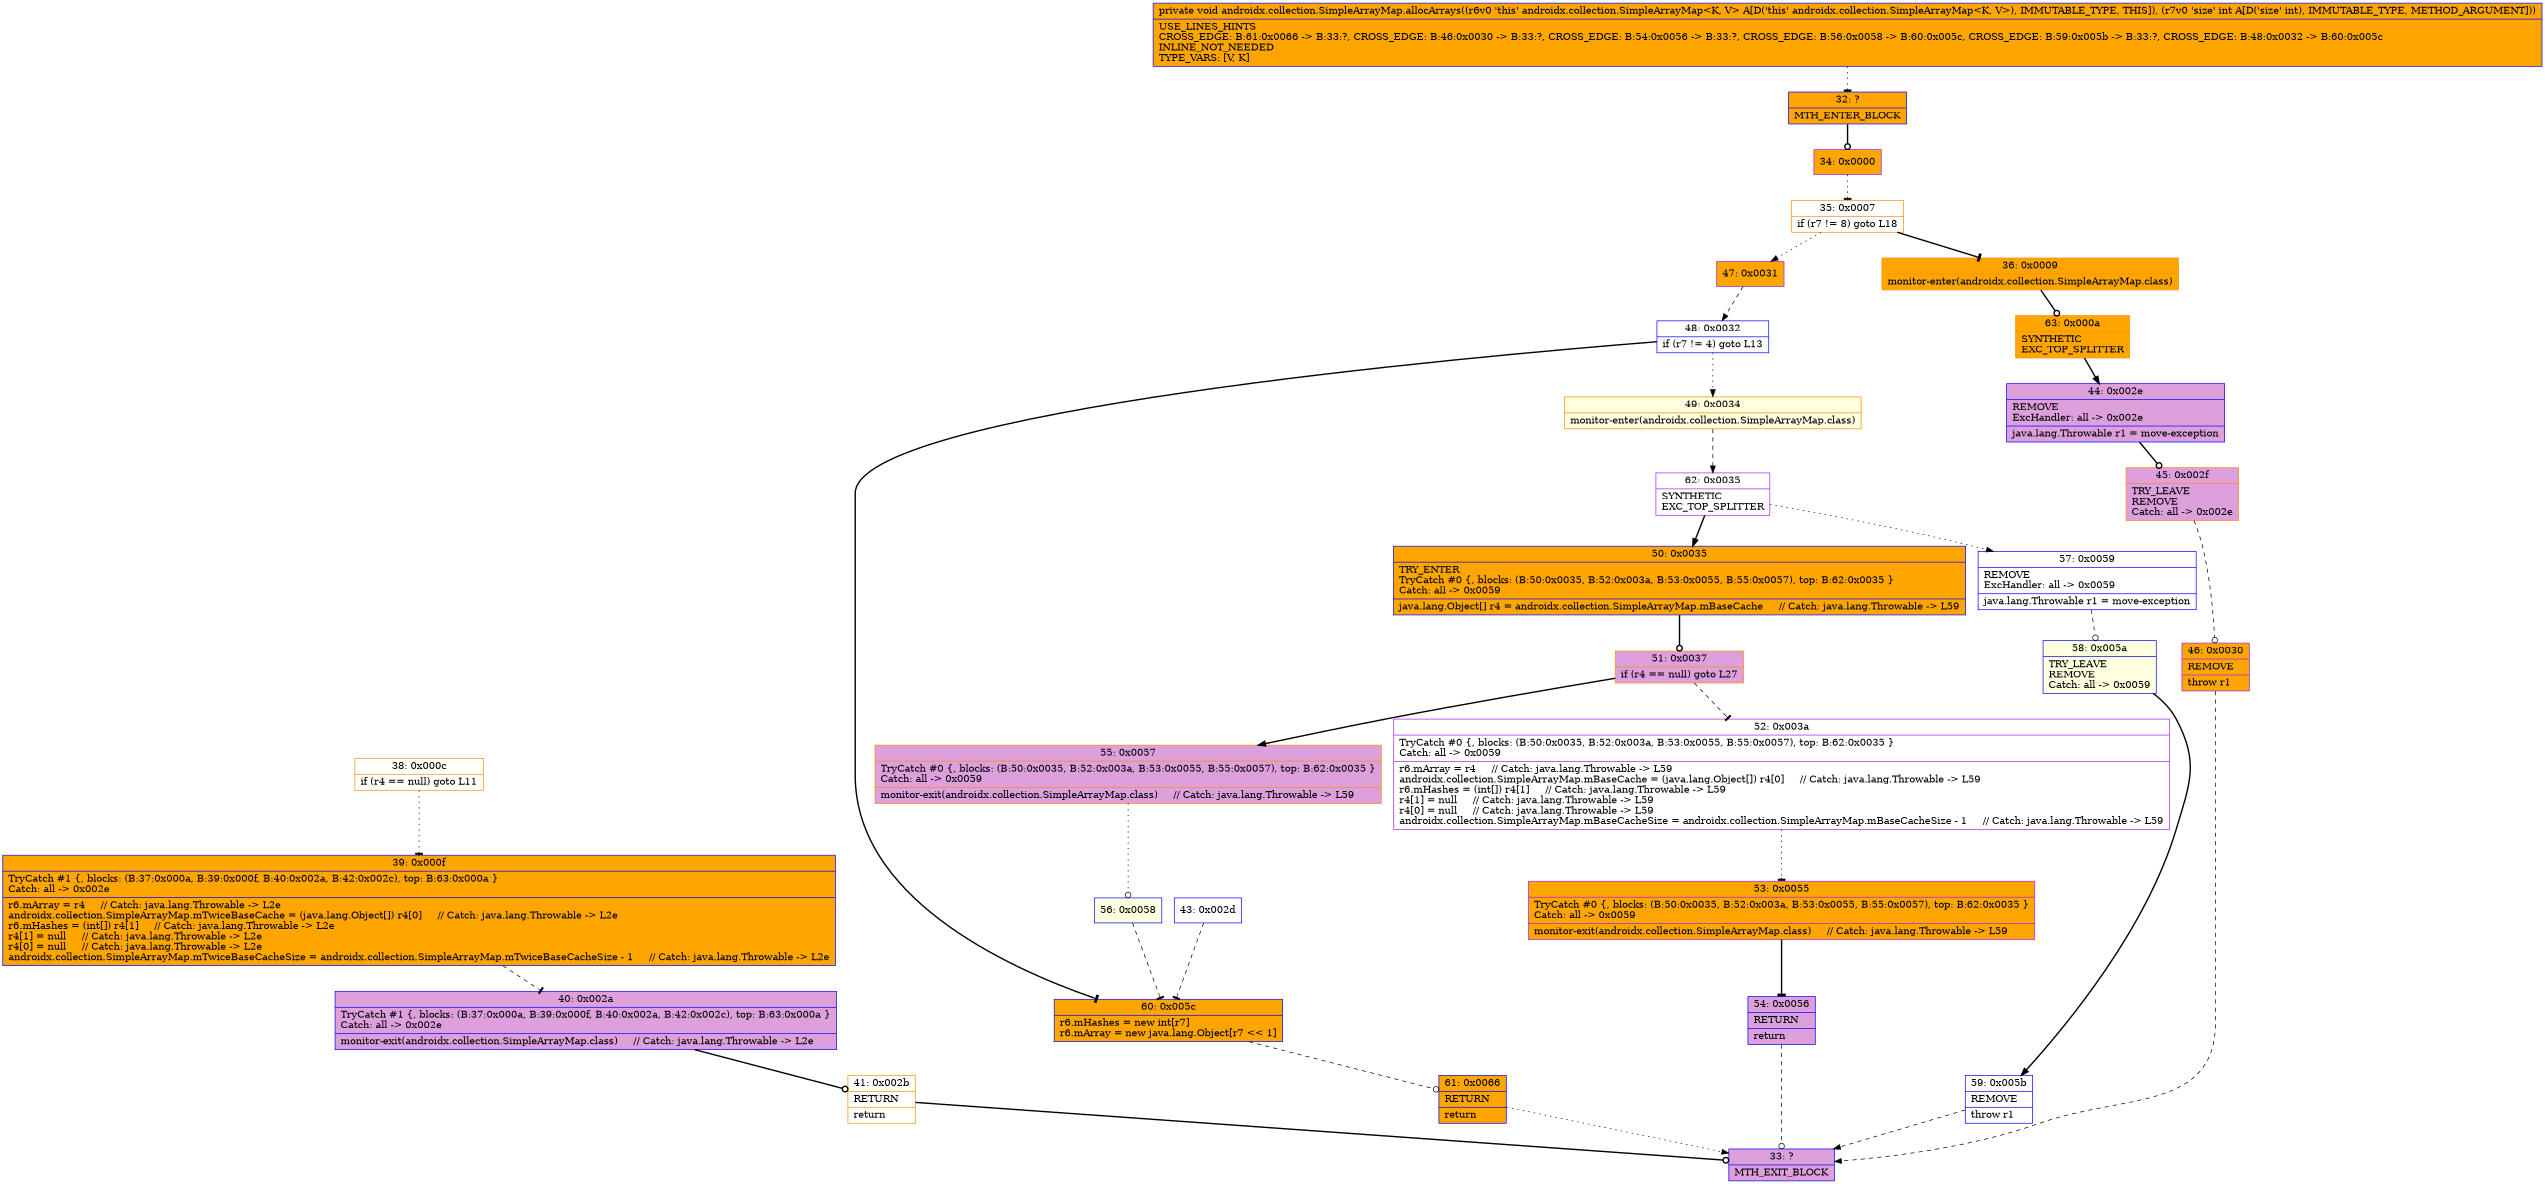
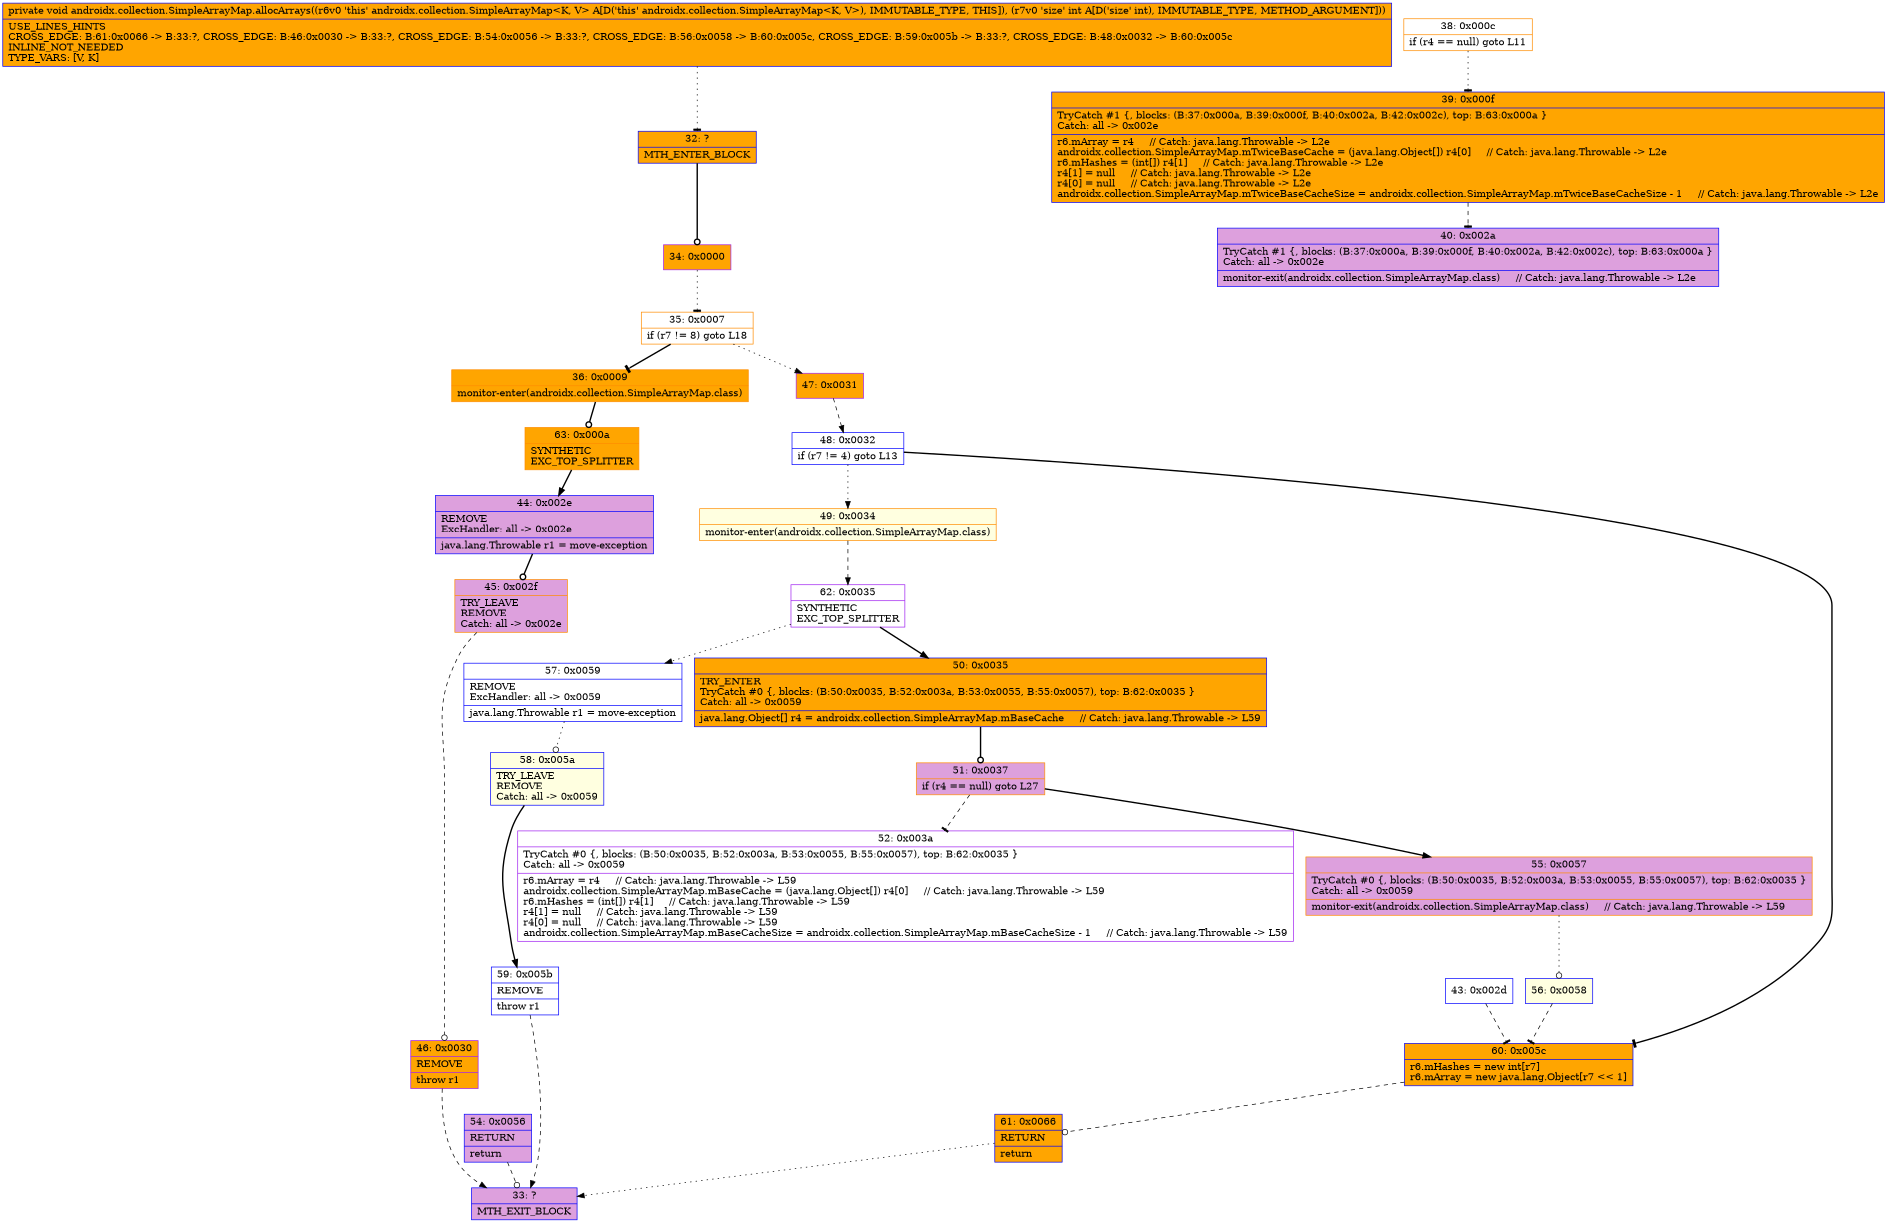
edge "57: 0x0059" -> "58: 0x005a": style dashed -> dotted
node "53: 0x0055": removed
node "41: 0x002b": removed
